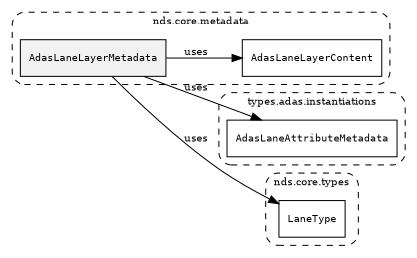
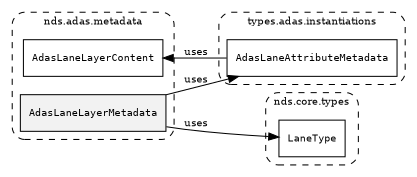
cluster "nds.core.metadata": label "nds.core.metadata" -> "nds.adas.metadata"
edge "AdasLaneLayerMetadata" -> "AdasLaneLayerContent": now "AdasLaneAttributeMetadata" -> "AdasLaneLayerContent"
